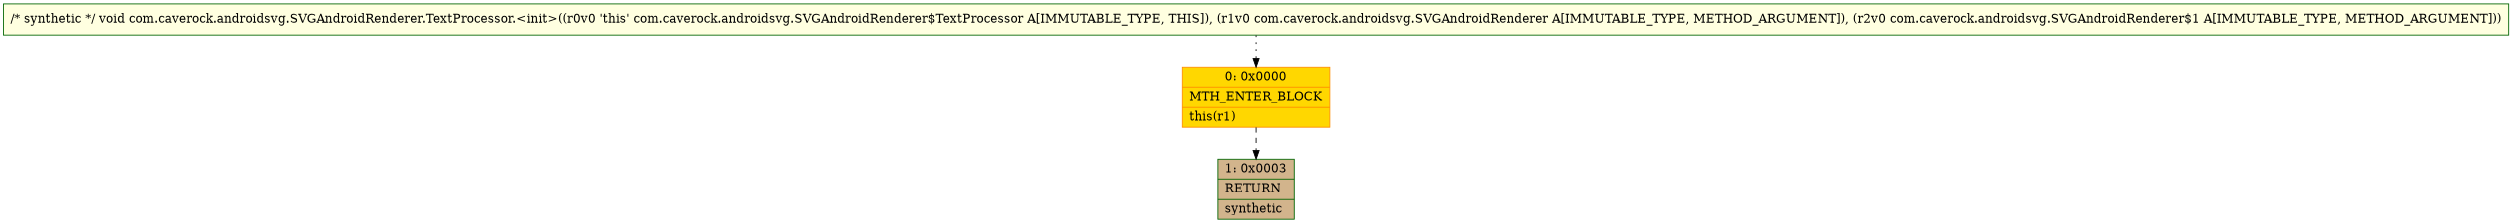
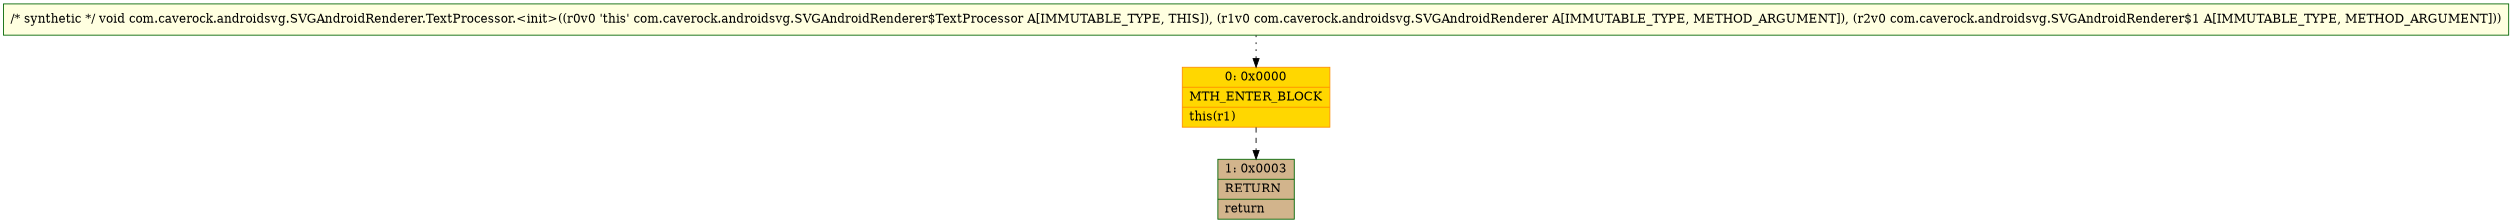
node "1: 0x0003": text "synthetic" -> "return"
